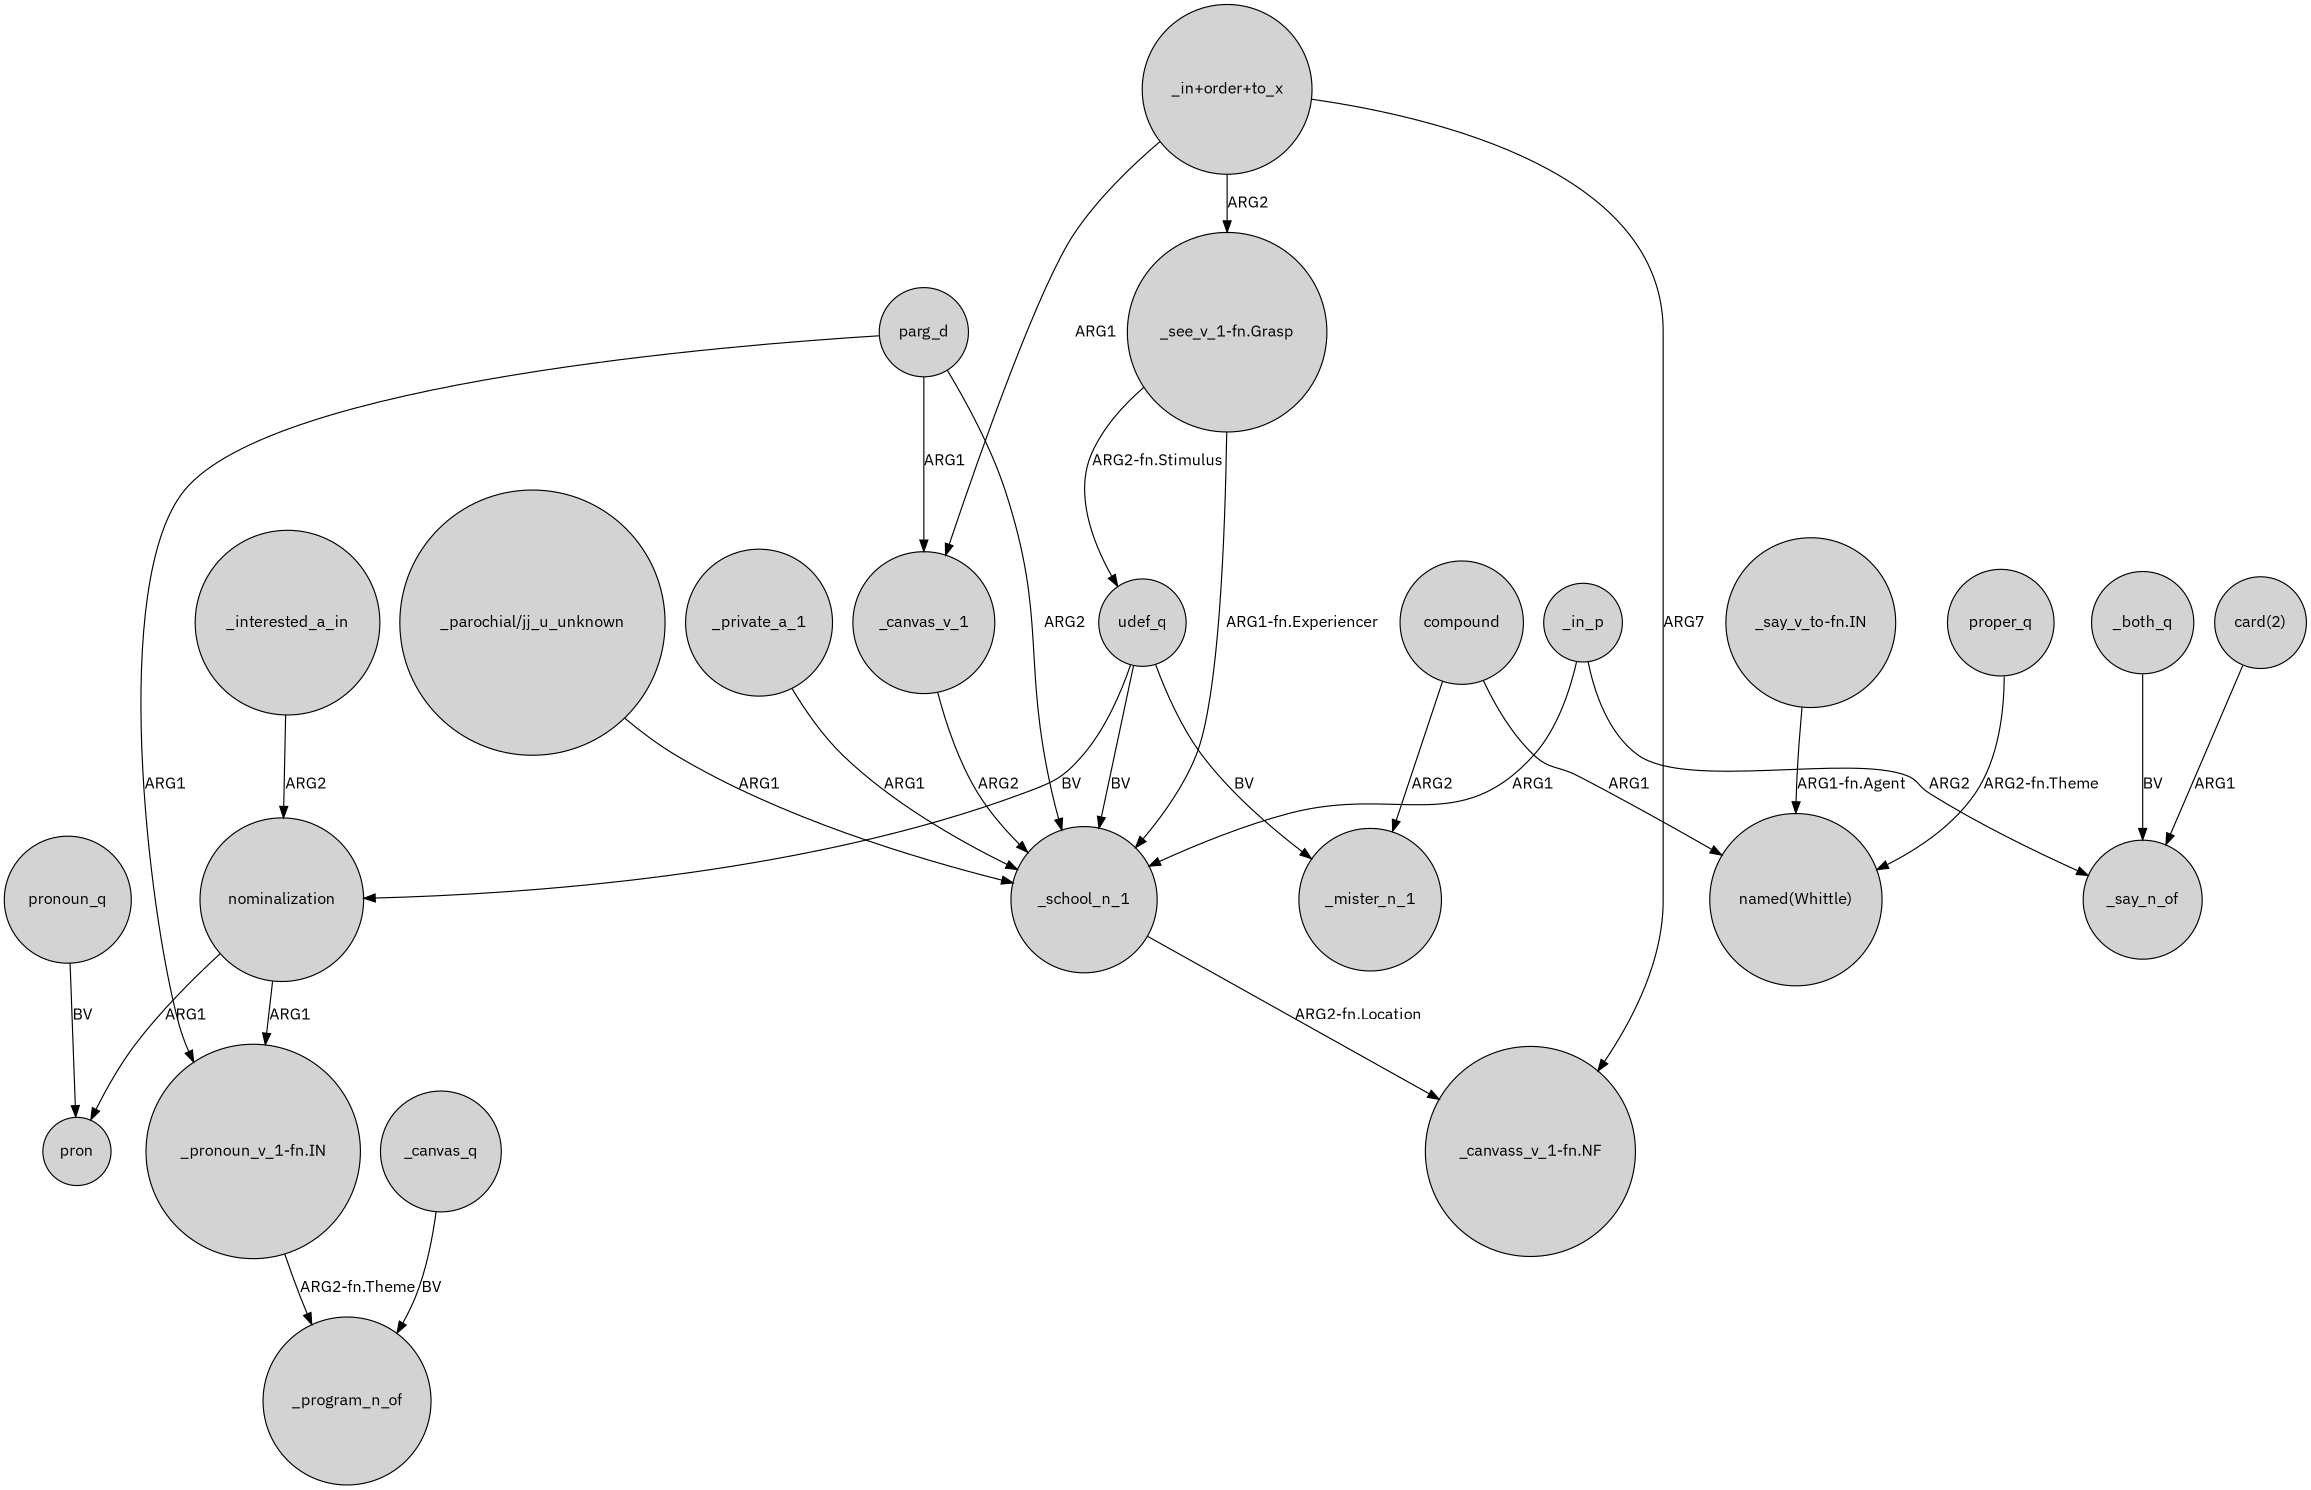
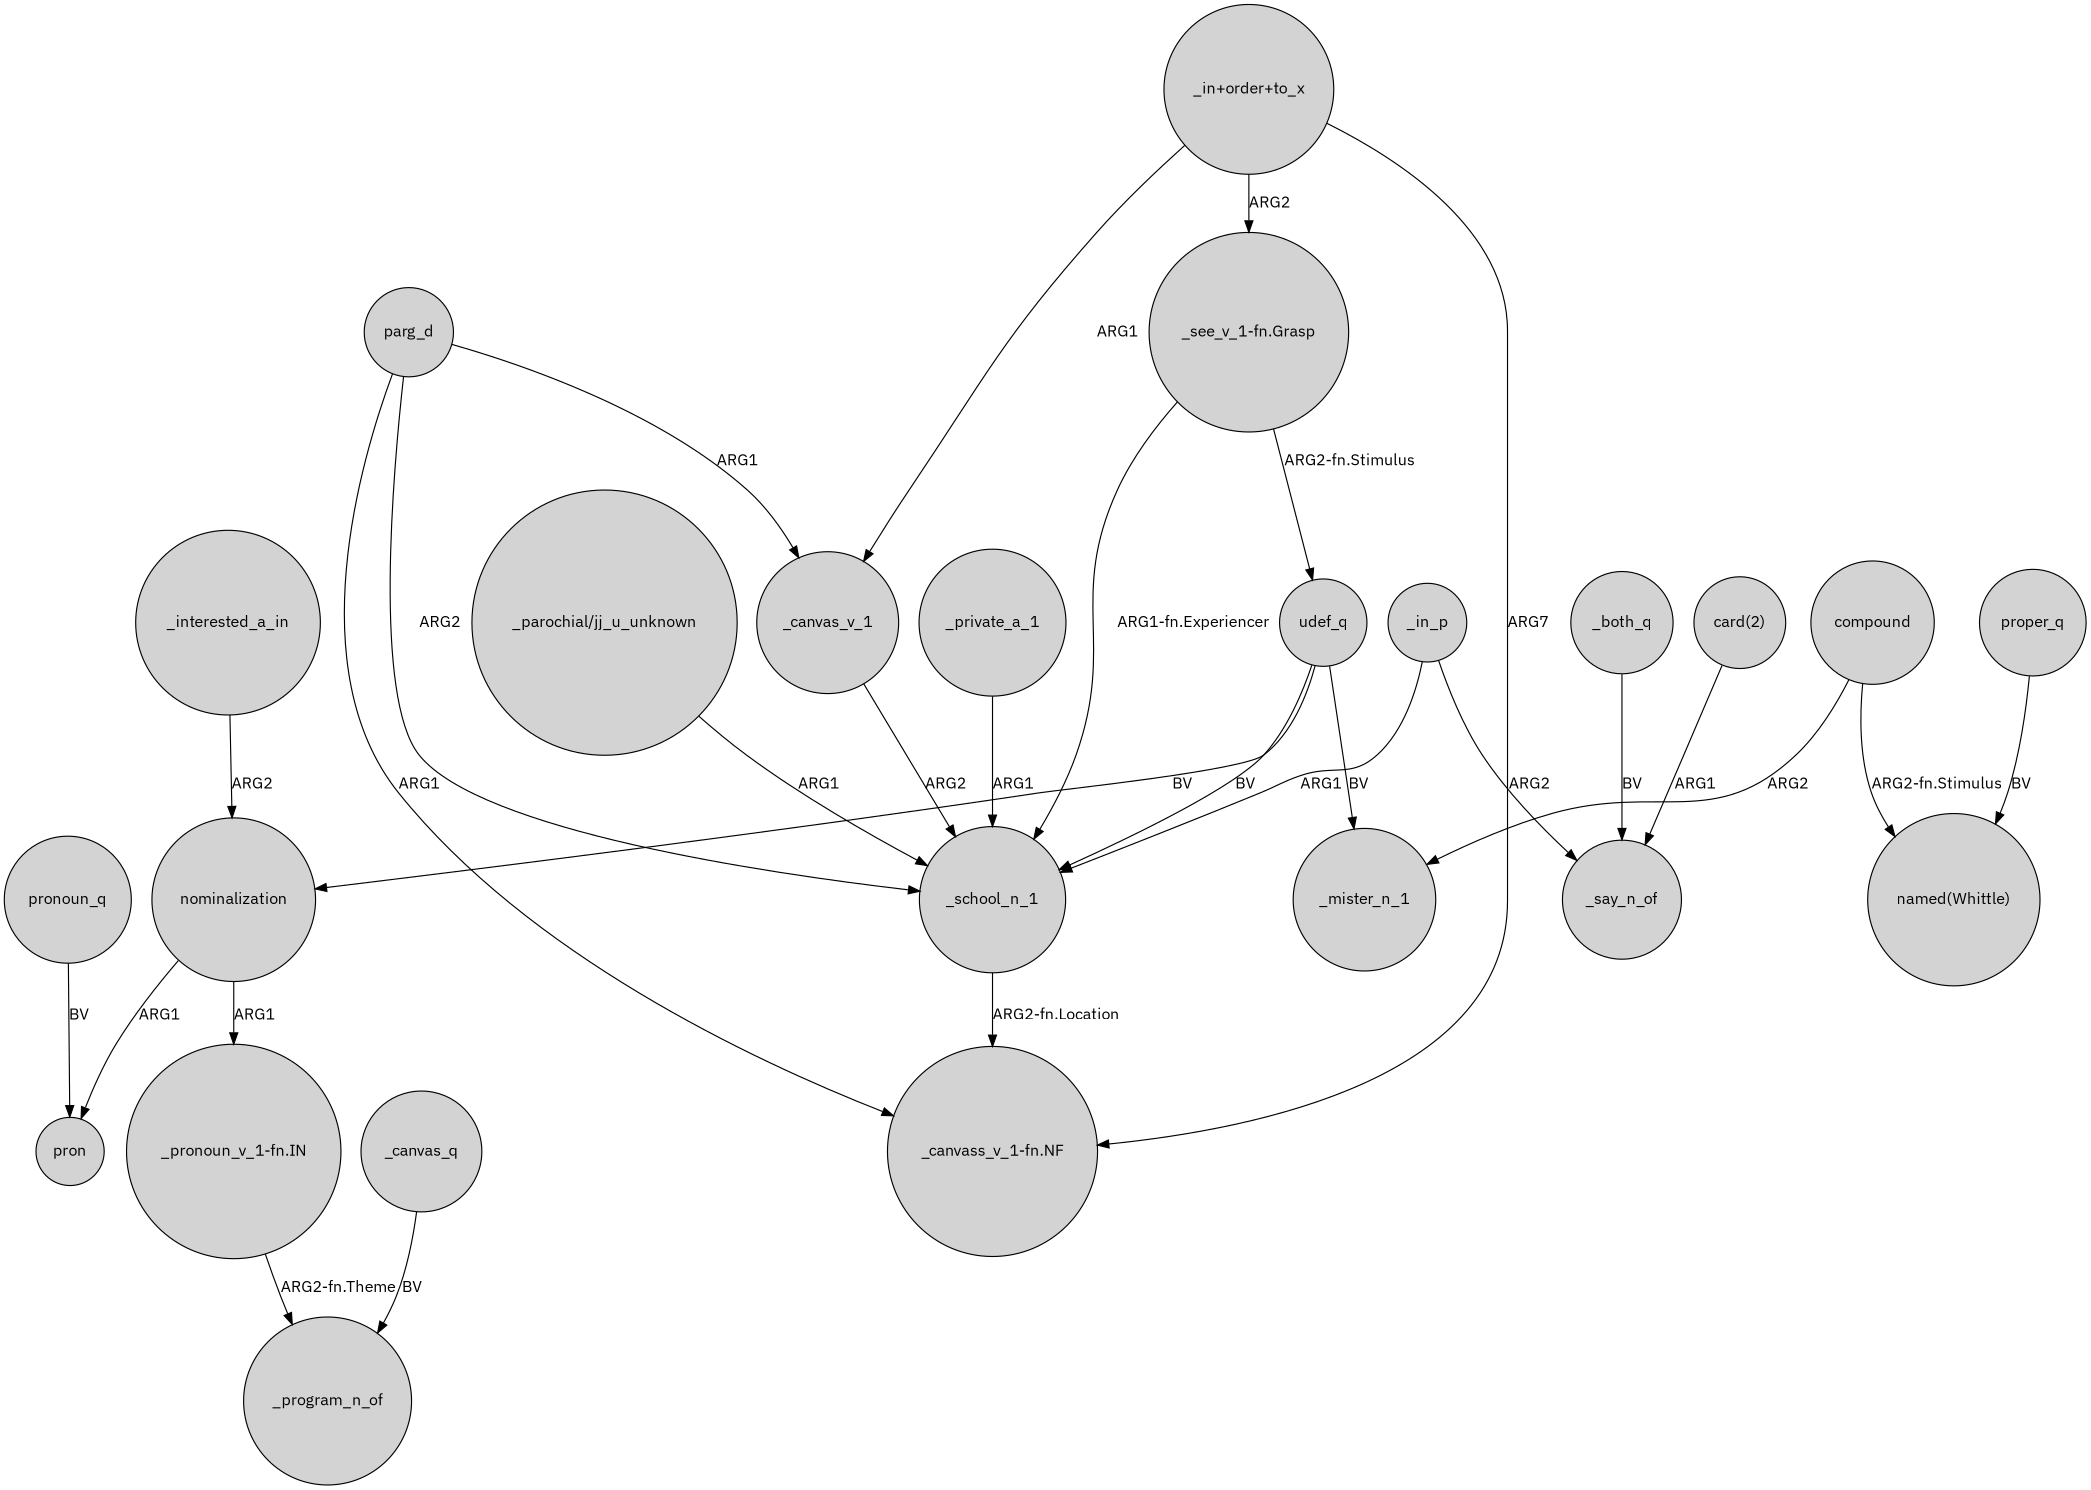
edge "parg_d" -> "_pronoun_v_1-fn.IN": now "parg_d" -> "_canvass_v_1-fn.NF"
node "_say_v_to-fn.IN": removed
edge "compound" -> "named(Whittle)": label "ARG1" -> "ARG2-fn.Stimulus"
edge "proper_q" -> "named(Whittle)": label "ARG2-fn.Theme" -> "BV"
